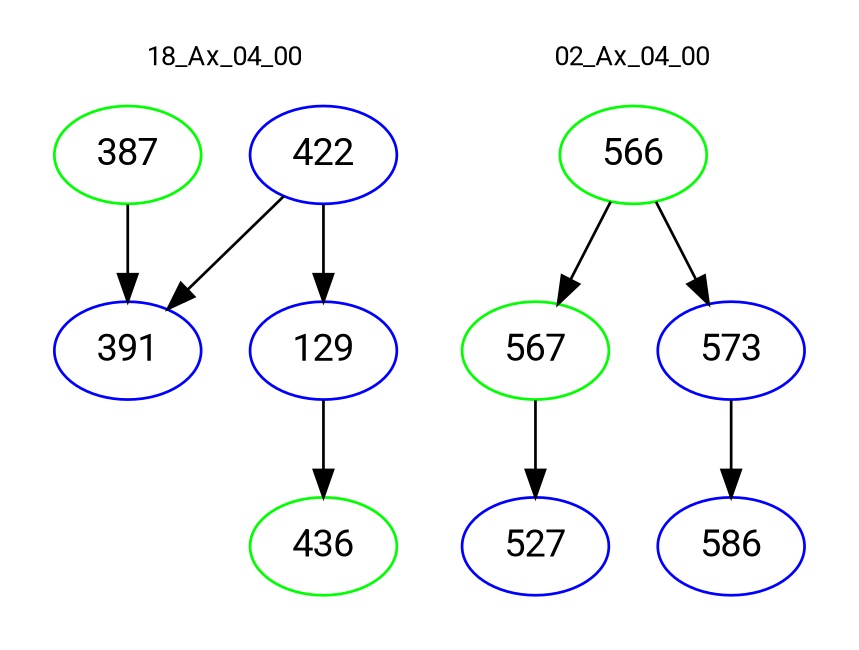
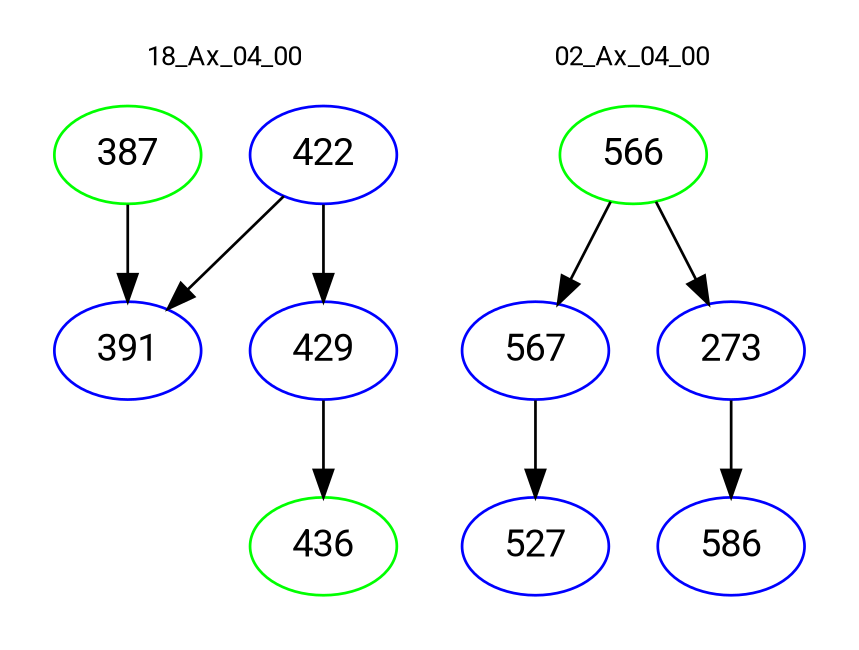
node "129": label "129" -> "429"
node "567": color green -> blue
node "573": label "573" -> "273"
